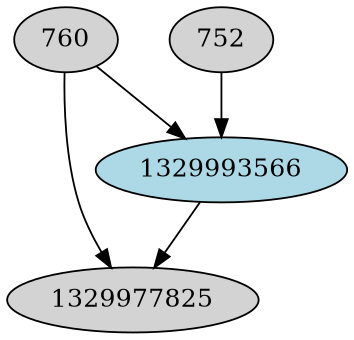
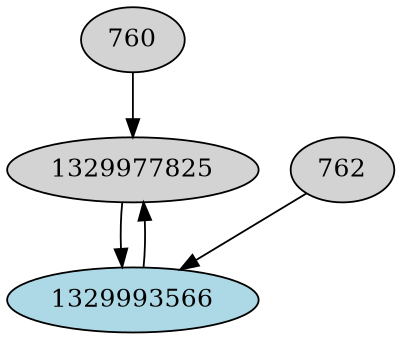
node "752": label "752" -> "762"
edge "760" -> "1329993566": now "1329977825" -> "1329993566"
